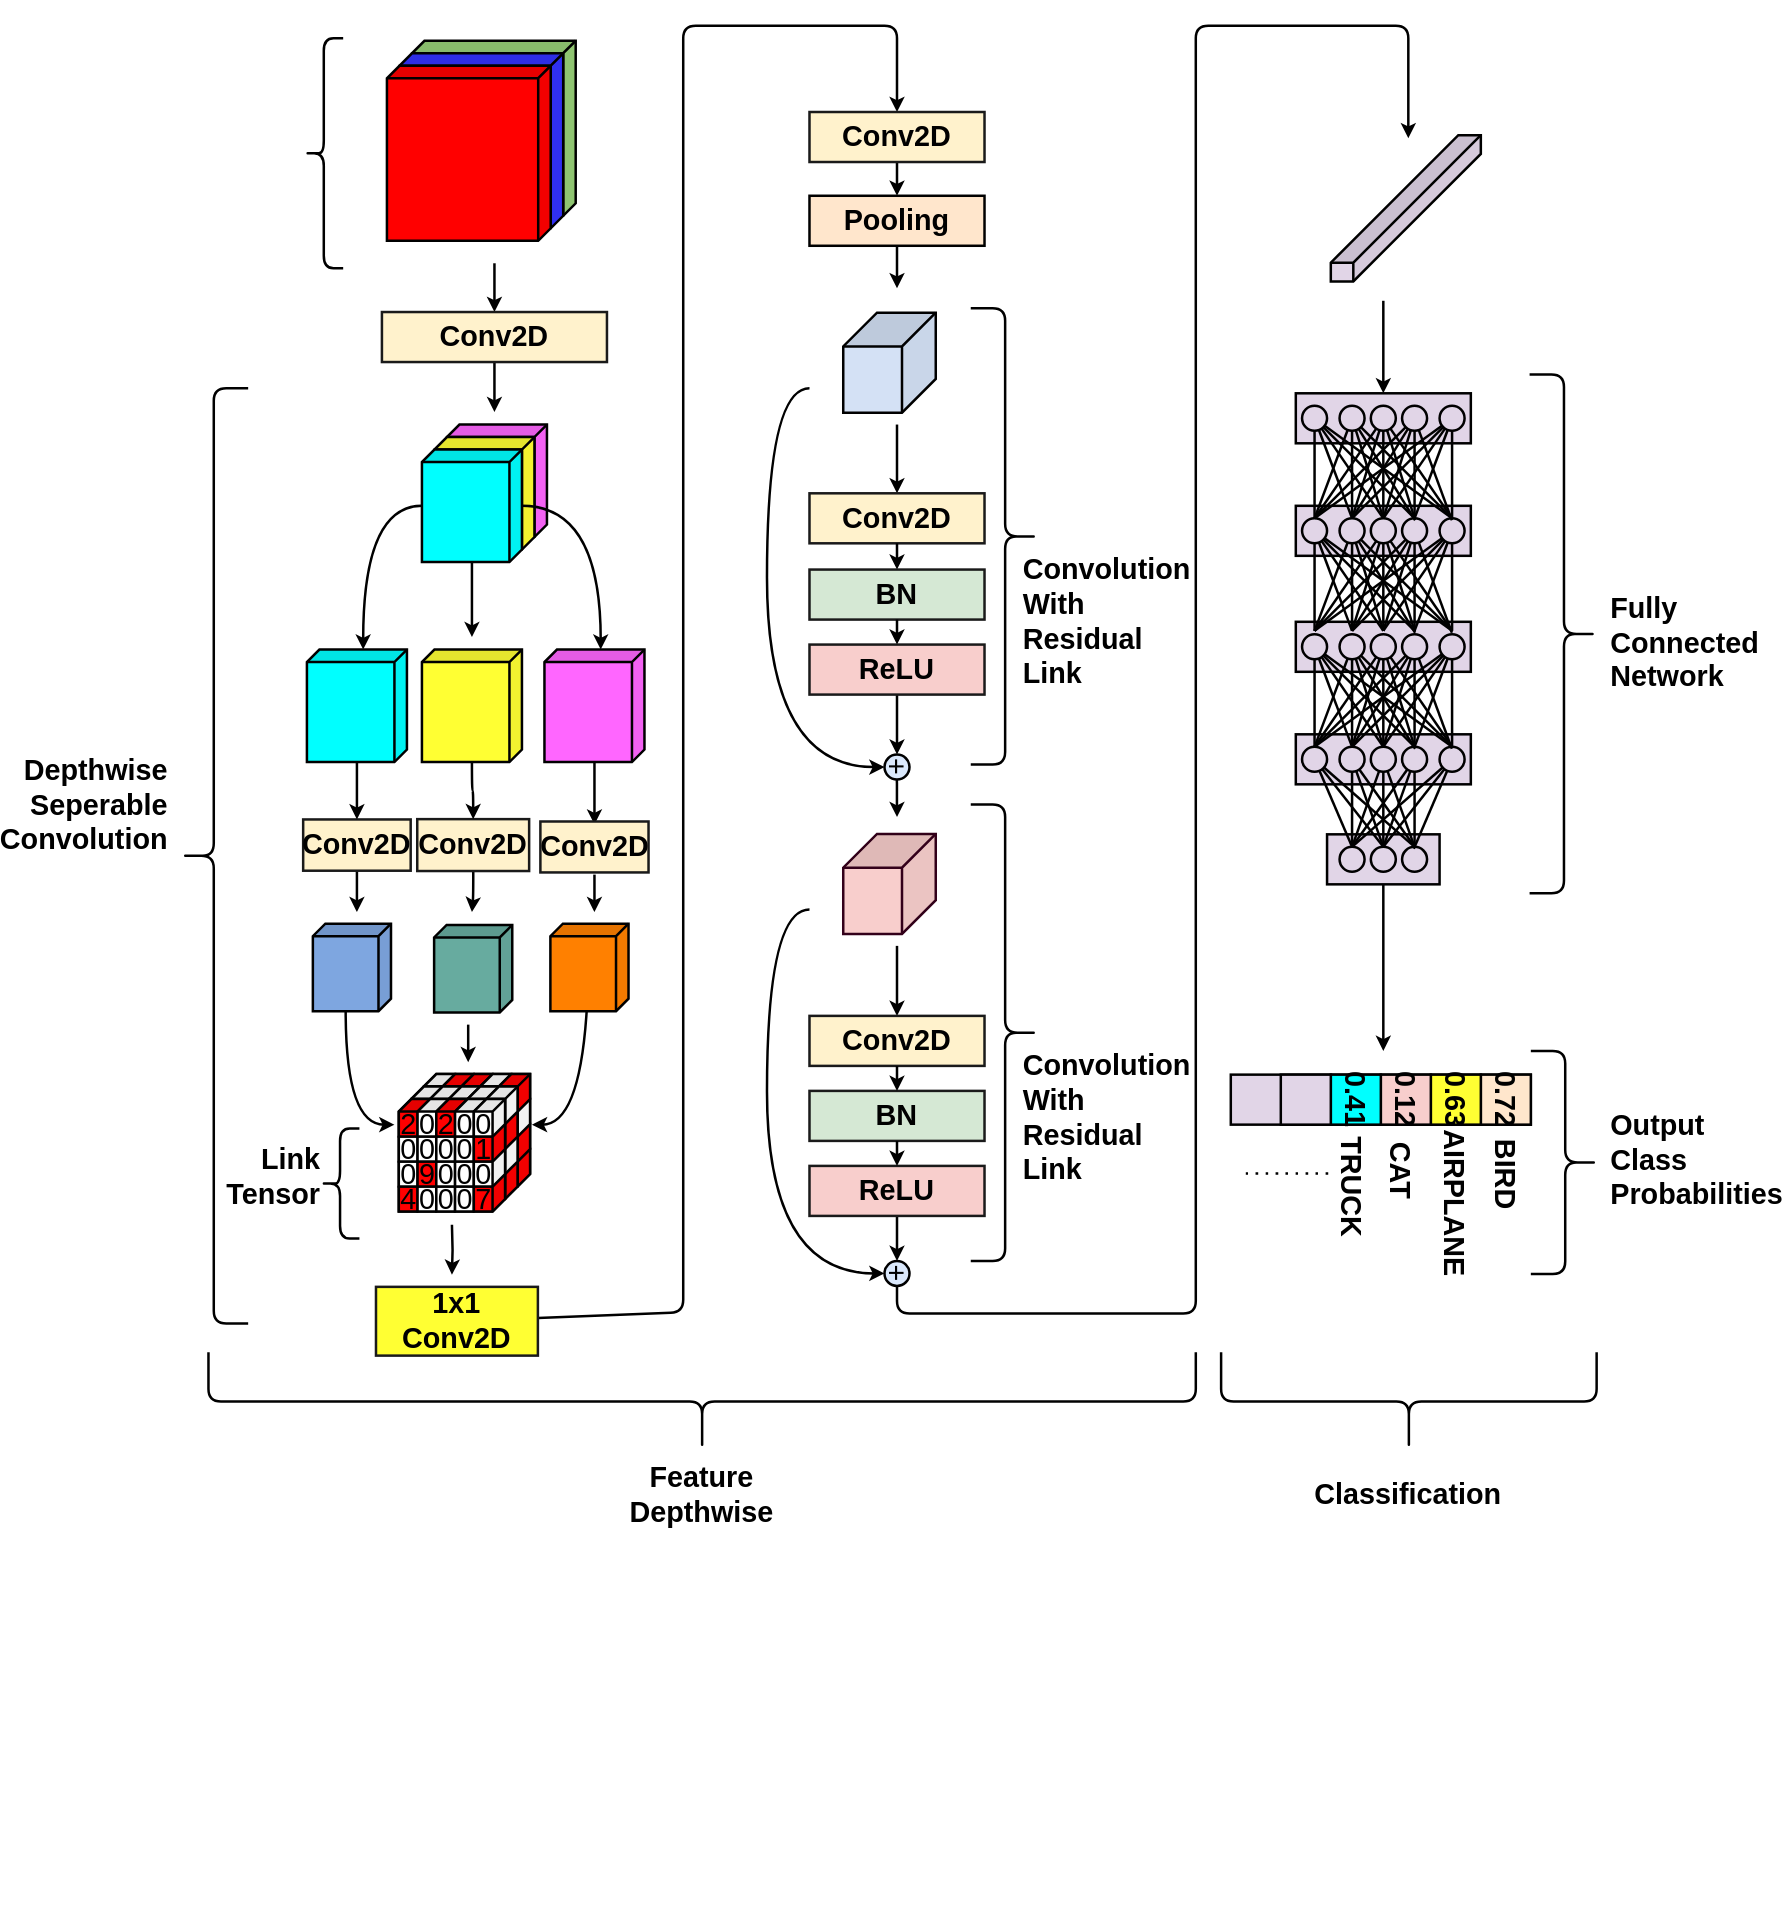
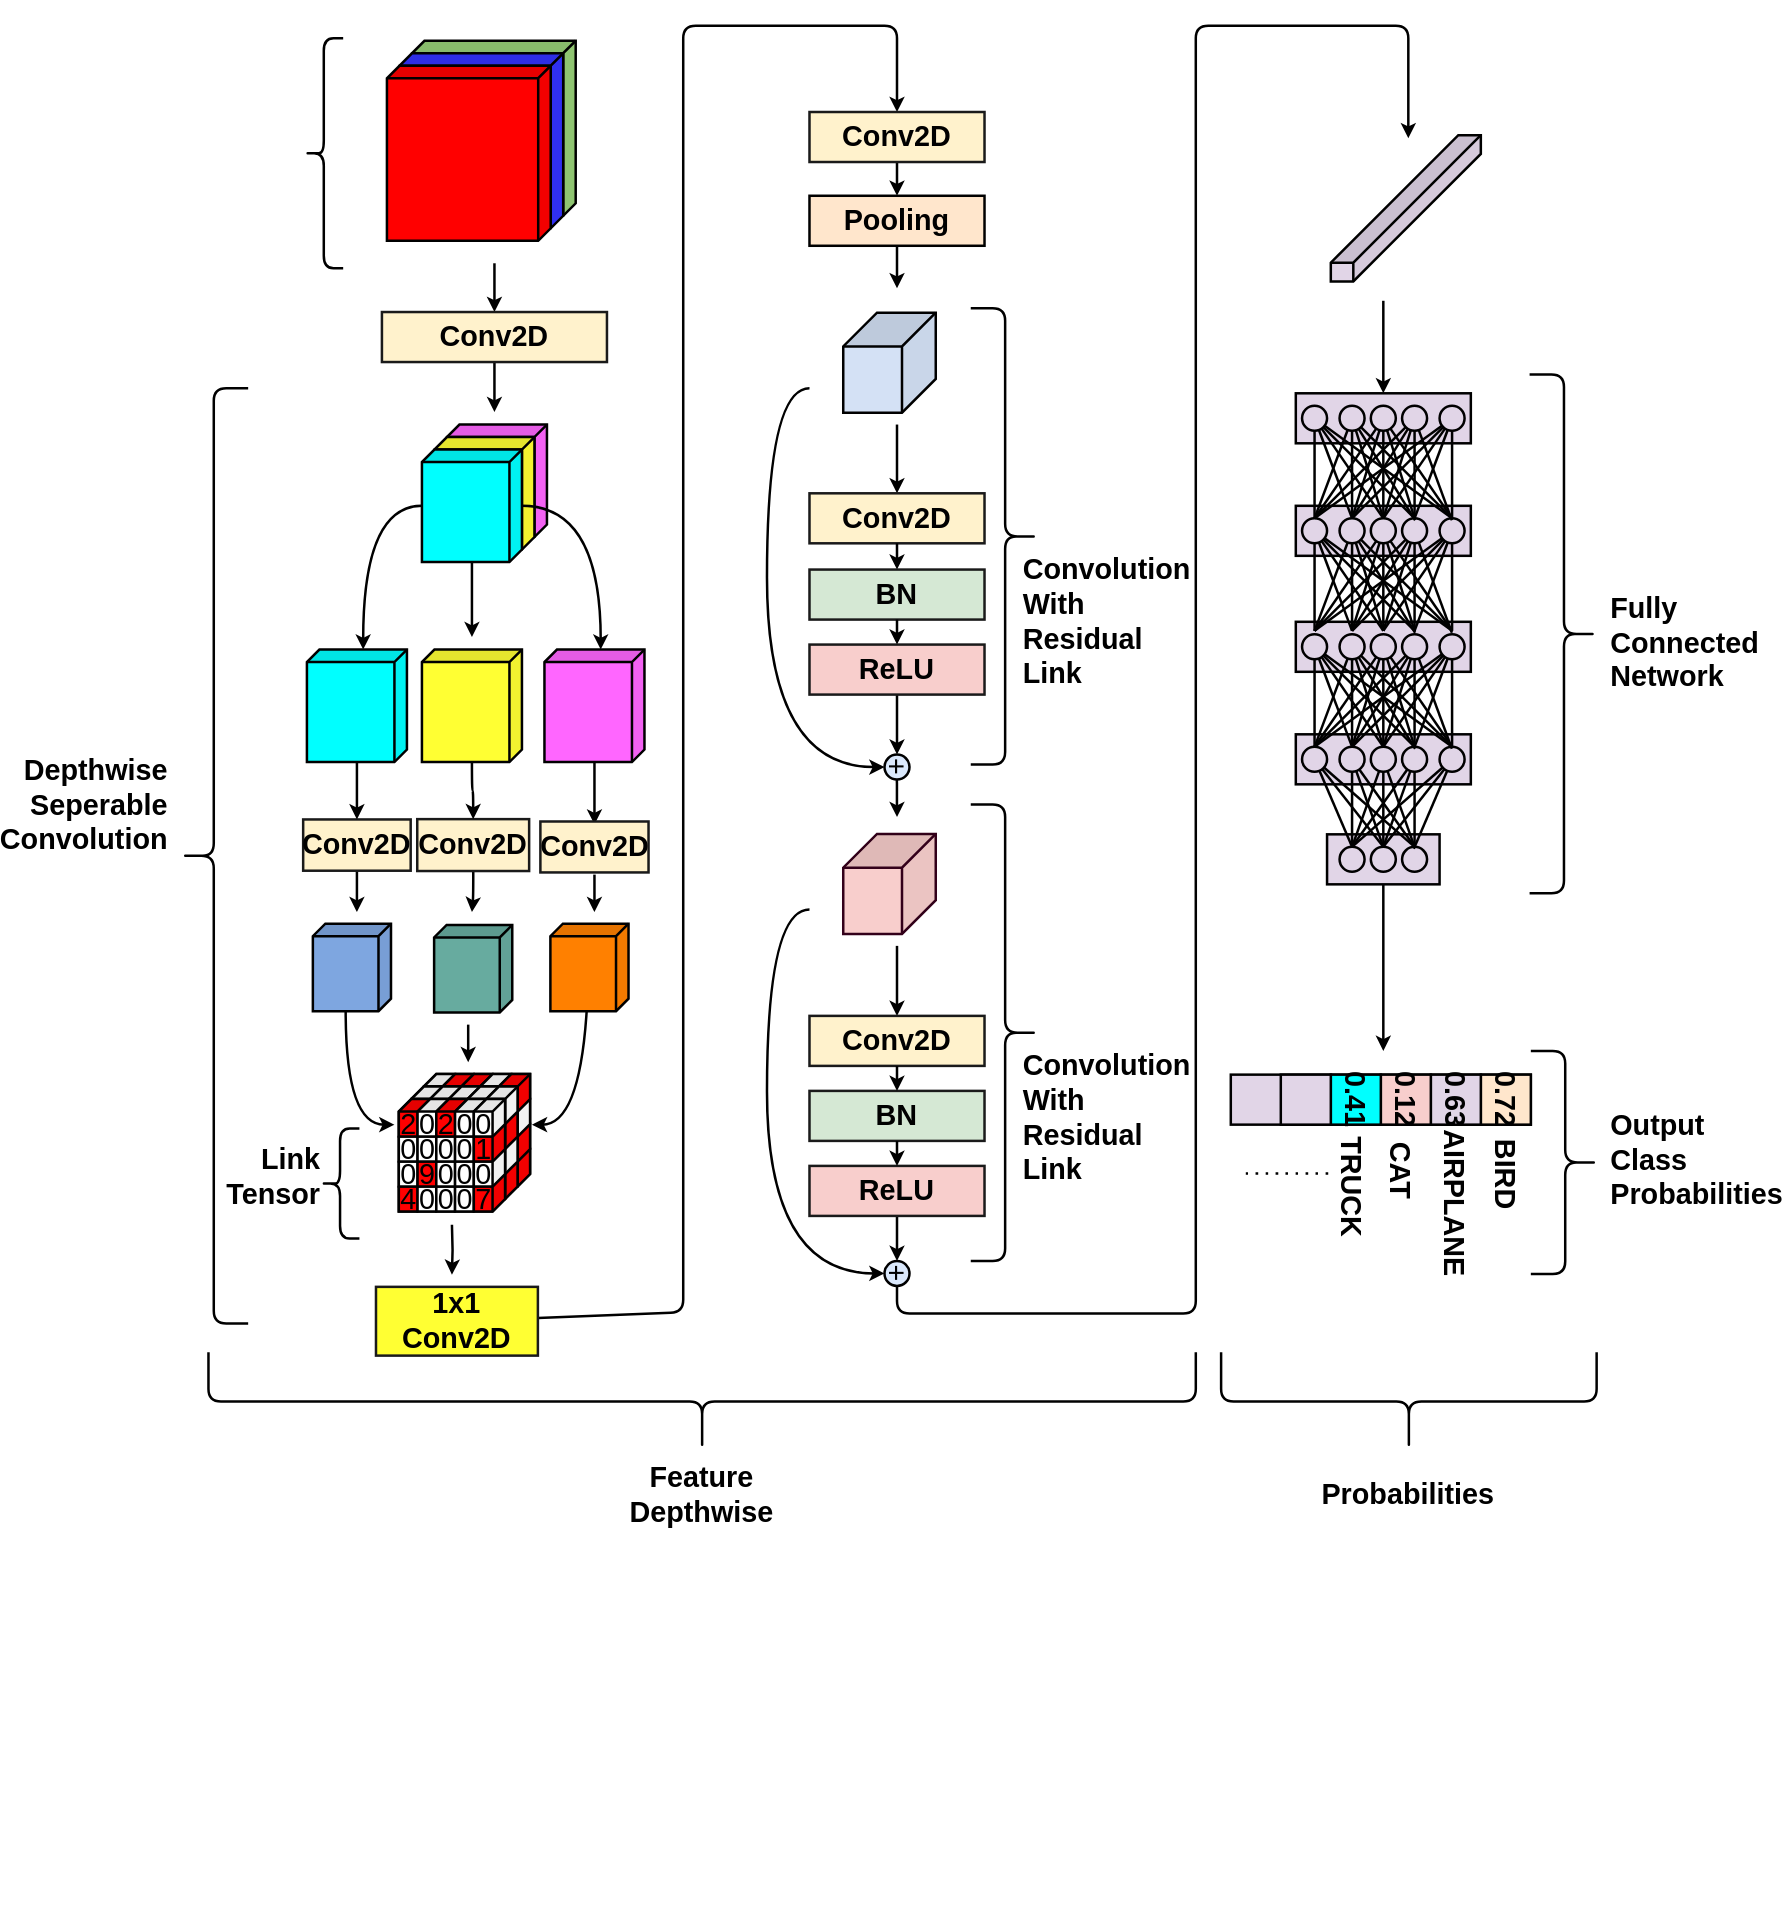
node "0.63": fillcolor #ffff33 -> #e1d5e7
node "Classification": label "Classification" -> "Probabilities"
